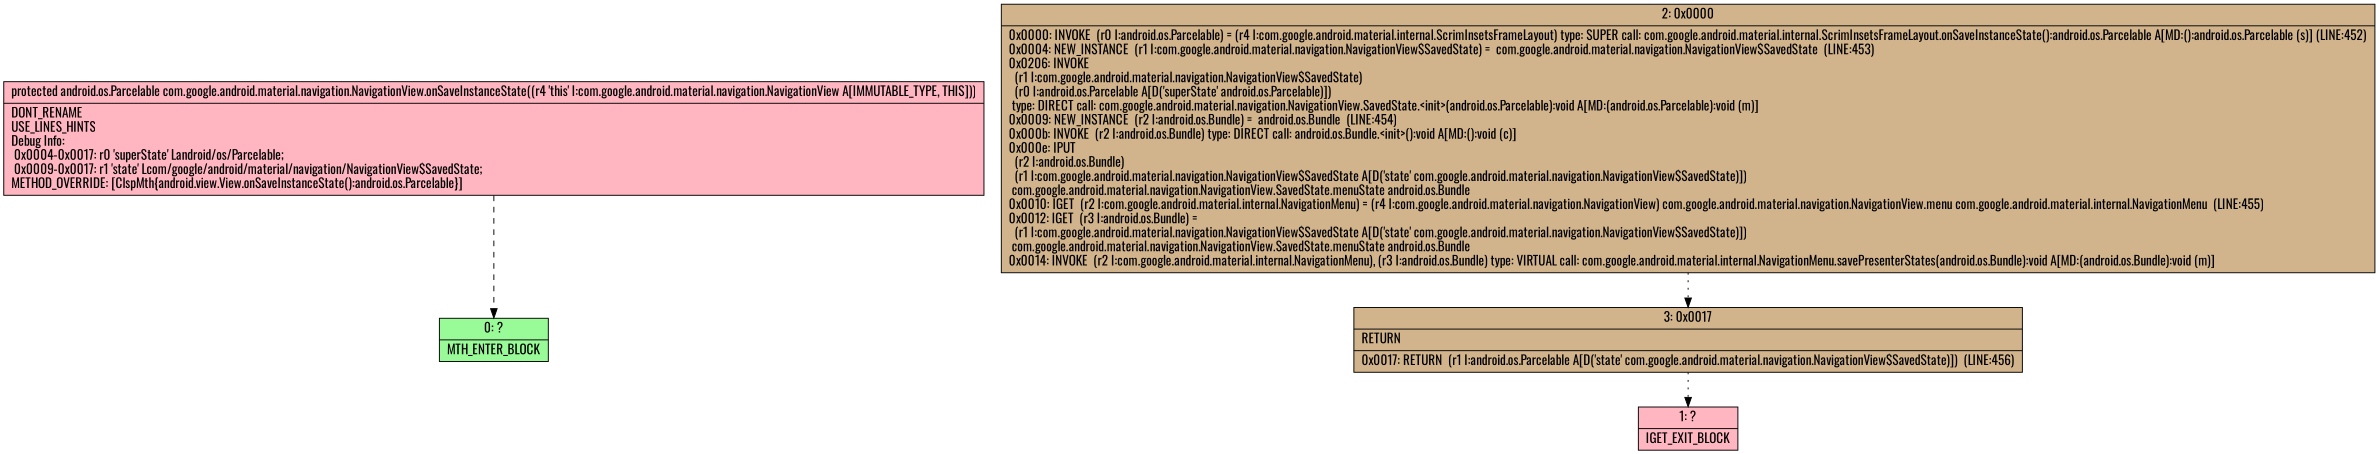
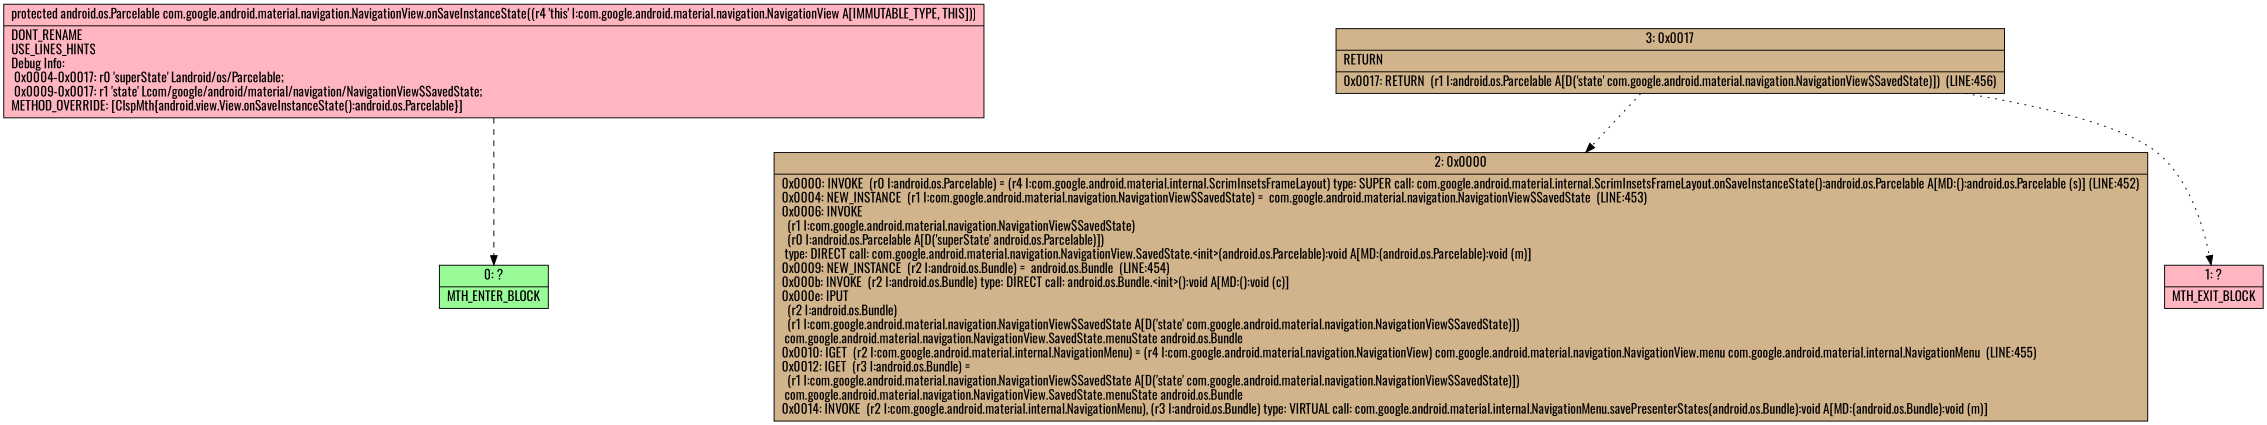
node "2: 0x0000": text "0x0206: INVOKE" -> "0x0006: INVOKE"
edge "2: 0x0000" -> "3: 0x0017": reversed
node "1: ?": text "IGET_EXIT_BLOCK" -> "MTH_EXIT_BLOCK"
